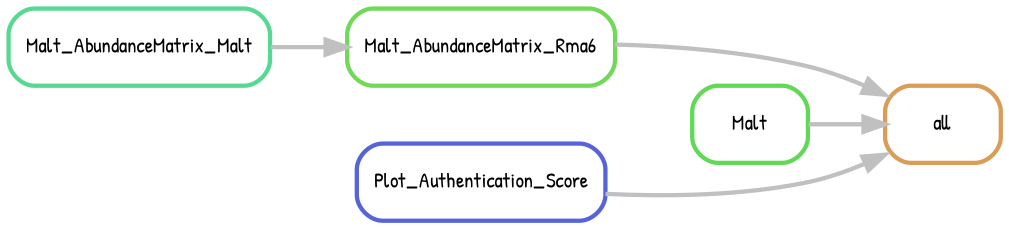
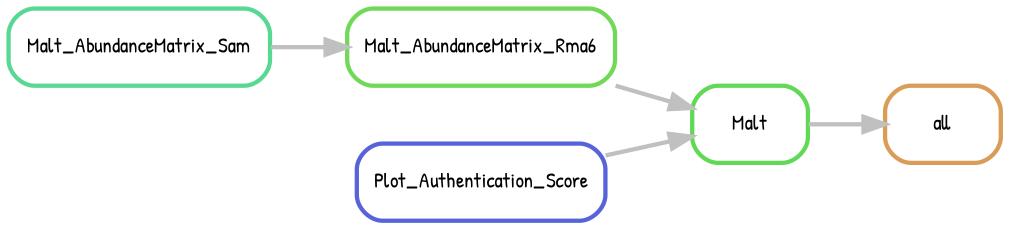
node "Malt_AbundanceMatrix_Malt": label "Malt_AbundanceMatrix_Malt" -> "Malt_AbundanceMatrix_Sam"
edge "Malt_AbundanceMatrix_Rma6" -> "all": now "Malt_AbundanceMatrix_Rma6" -> "Malt"
edge "Plot_Authentication_Score" -> "all": now "Plot_Authentication_Score" -> "Malt"
